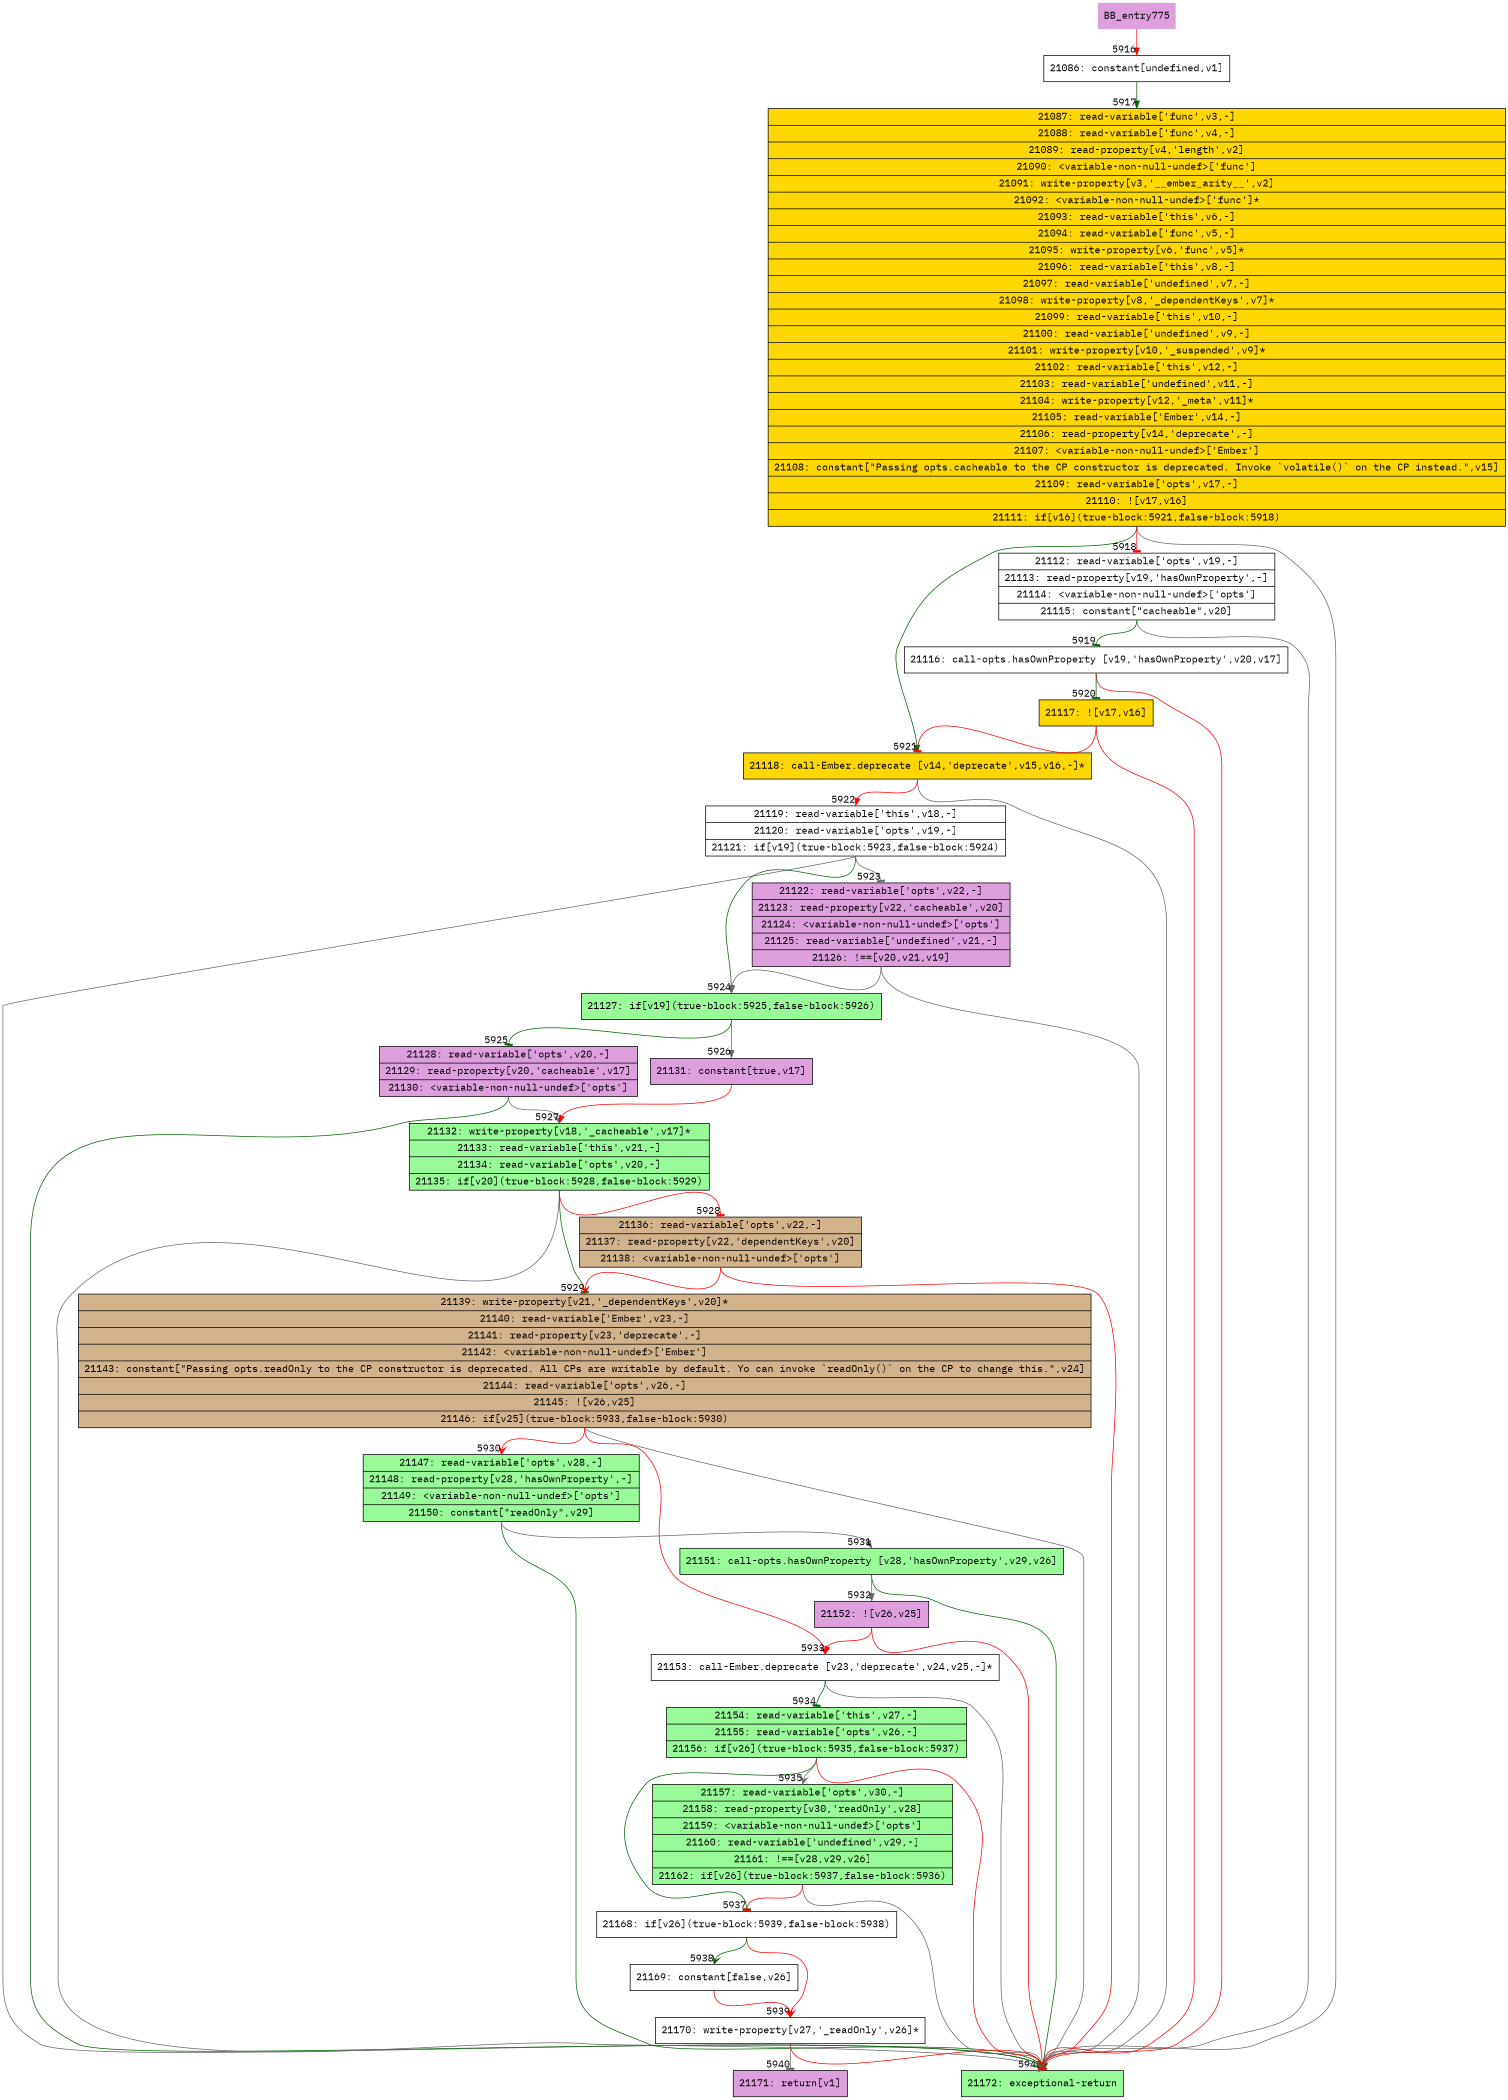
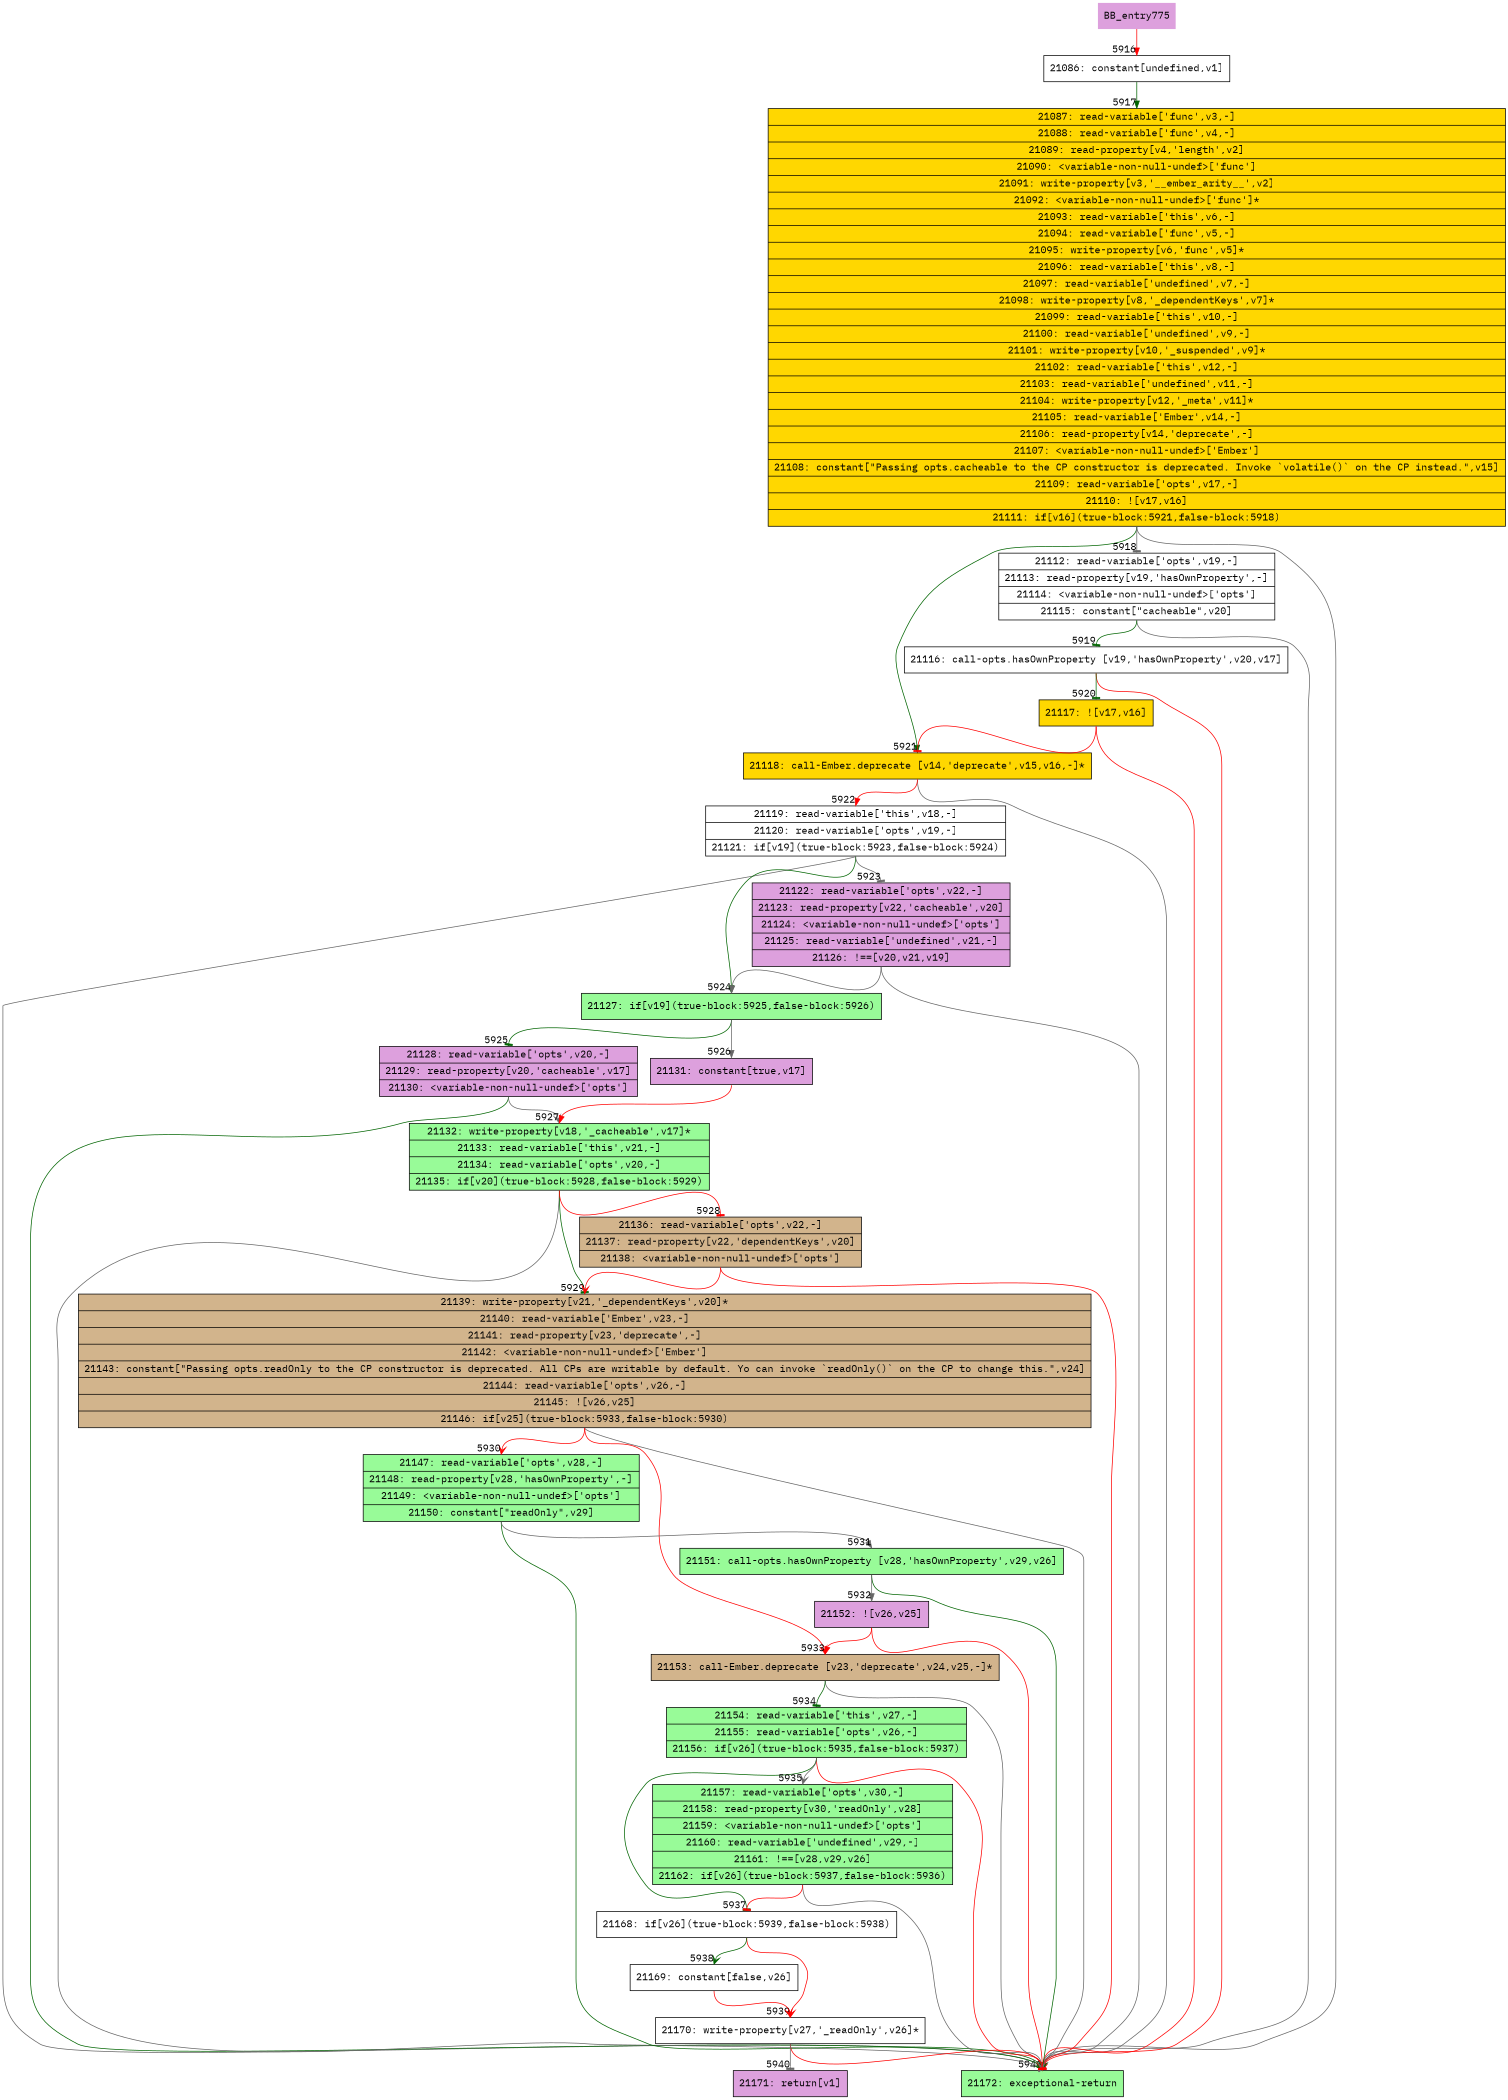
edge "21087: read-variable['func',v3,-]" -> "21112: read-variable['opts',v19,-]": color red -> gray40
node "21153: call-Ember.deprecate [v23,'deprecate',v24,v25,-]*": fillcolor white -> tan
